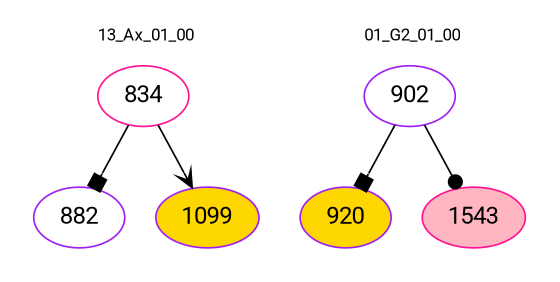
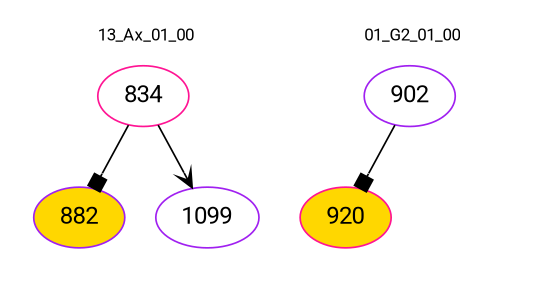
node "882": fillcolor white -> gold
node "1099": fillcolor gold -> white
node "920": color purple -> deeppink
node "1543": removed
